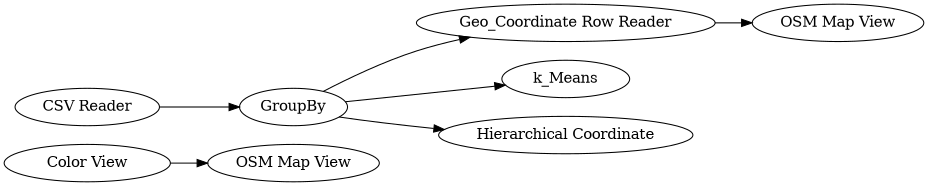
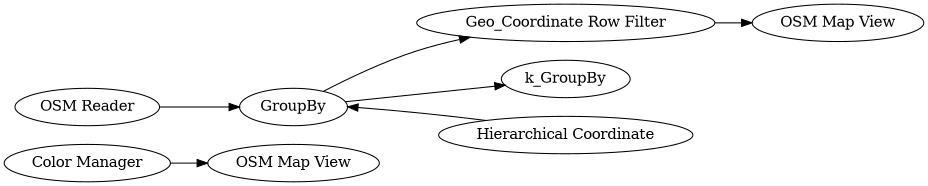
node "Geo_Coordinate Row Reader": label "Geo_Coordinate Row Reader" -> "Geo_Coordinate Row Filter"
node "k_Means": label "k_Means" -> "k_GroupBy"
node "CSV Reader": label "CSV Reader" -> "OSM Reader"
edge "GroupBy" -> "Hierarchical Coordinate": reversed
node "Color View": label "Color View" -> "Color Manager"
